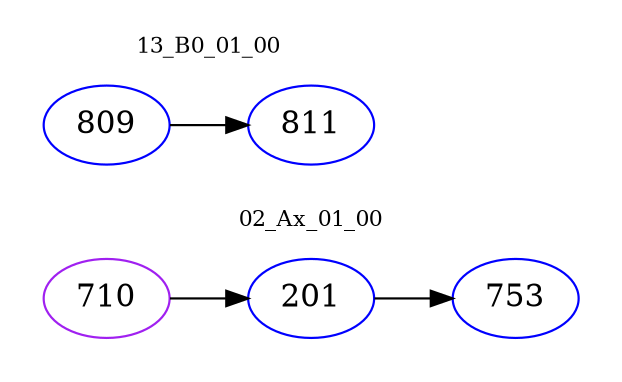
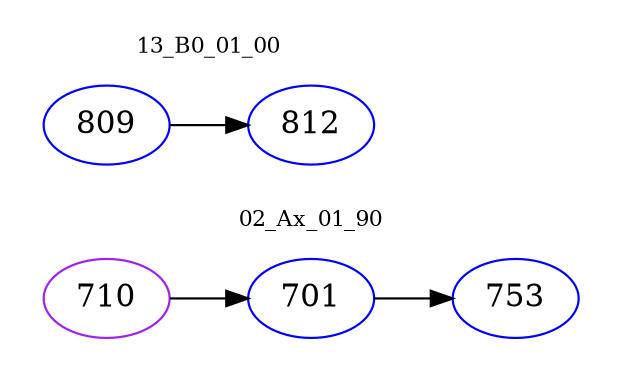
node "811": label "811" -> "812"
cluster "02_Ax_01_00": label "02_Ax_01_00" -> "02_Ax_01_90"
node "201": label "201" -> "701"
